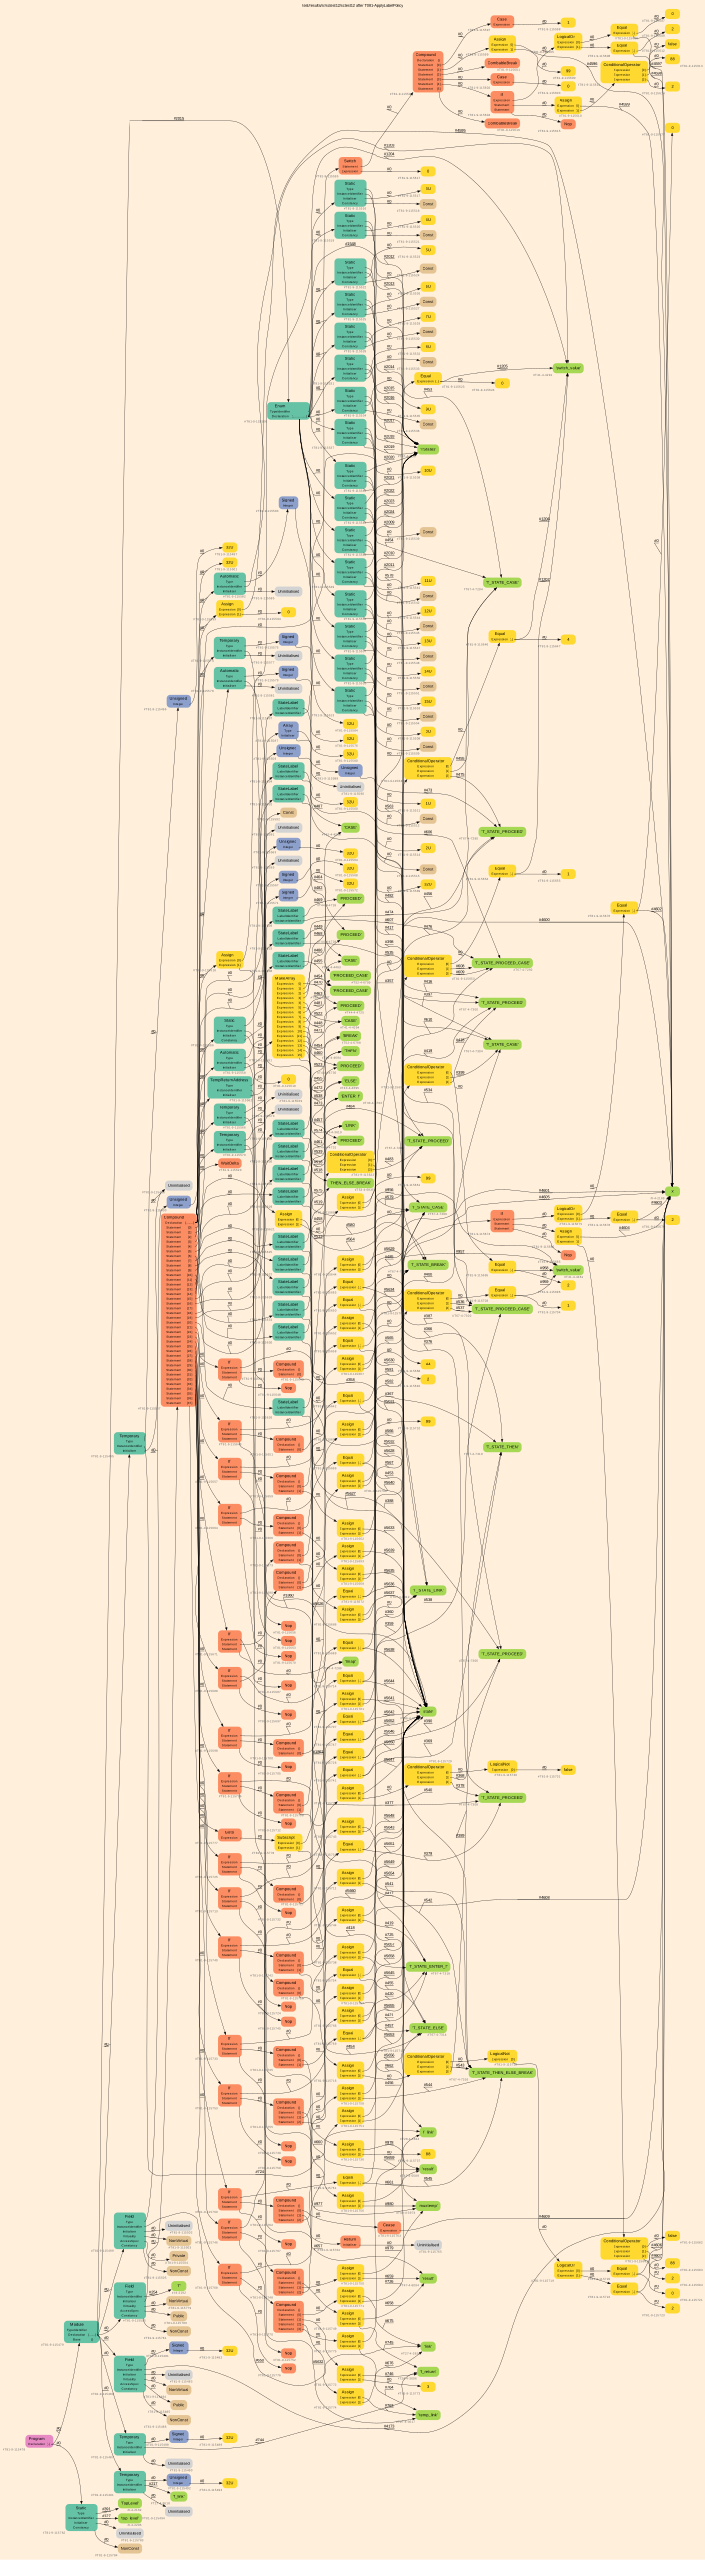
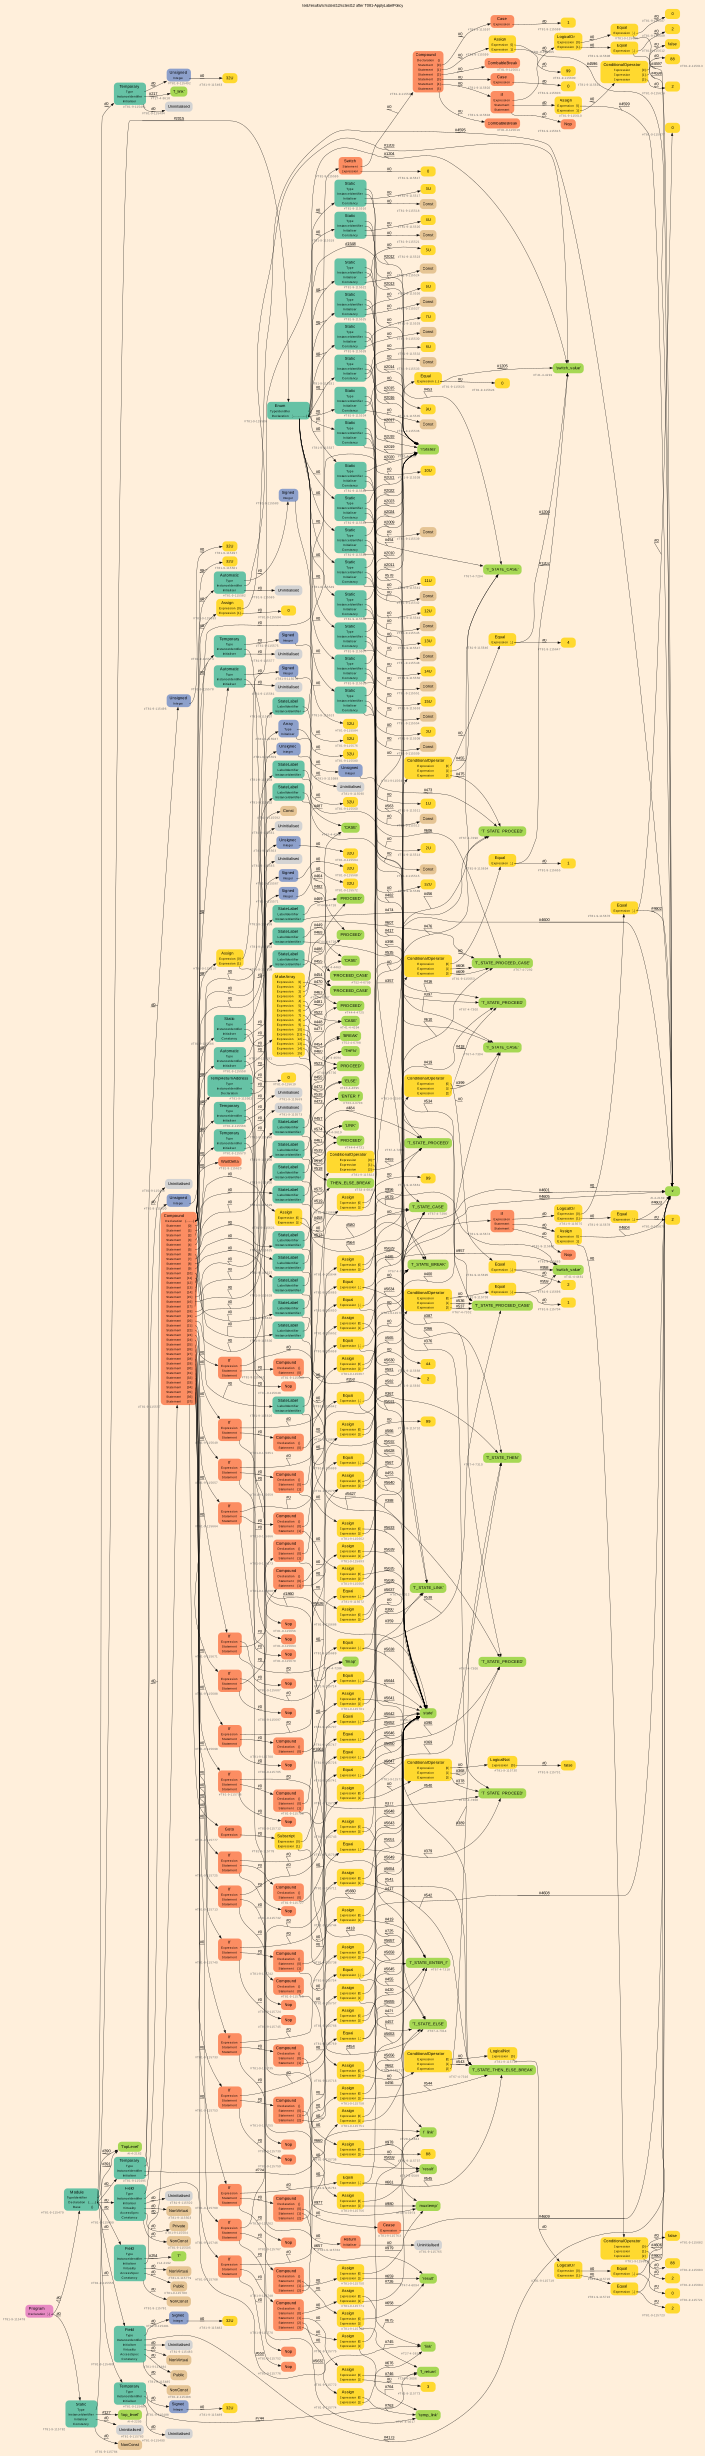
node "TempReturnAddress": text "Initialiser" -> "Declaration"
edge "Module" -> "'TopLevel'": added, label "#390"
